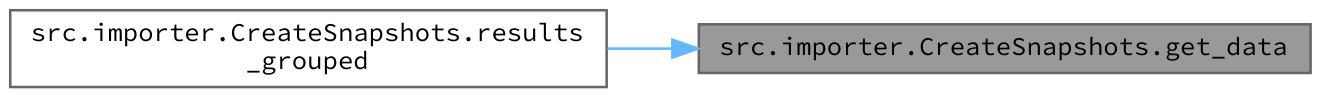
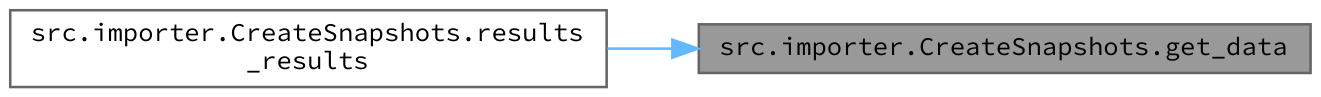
node "src.importer.CreateSnapshots.results _grouped": label "src.importer.CreateSnapshots.results _grouped" -> "src.importer.CreateSnapshots.results _results"
